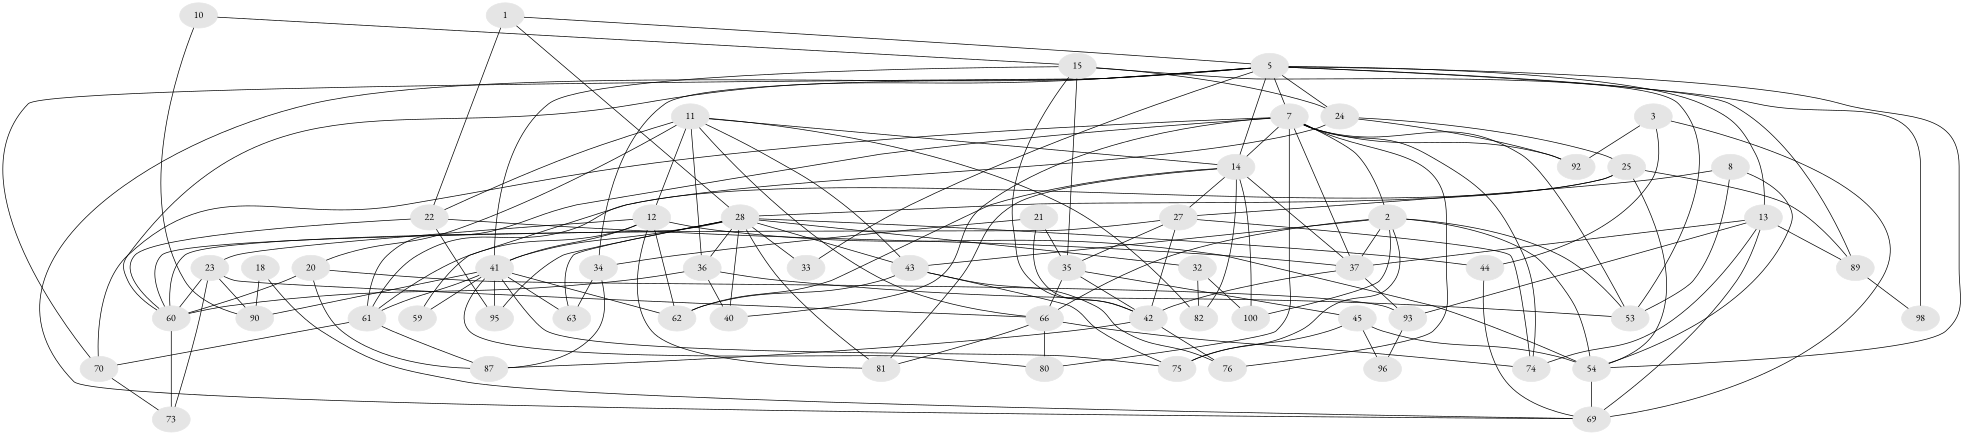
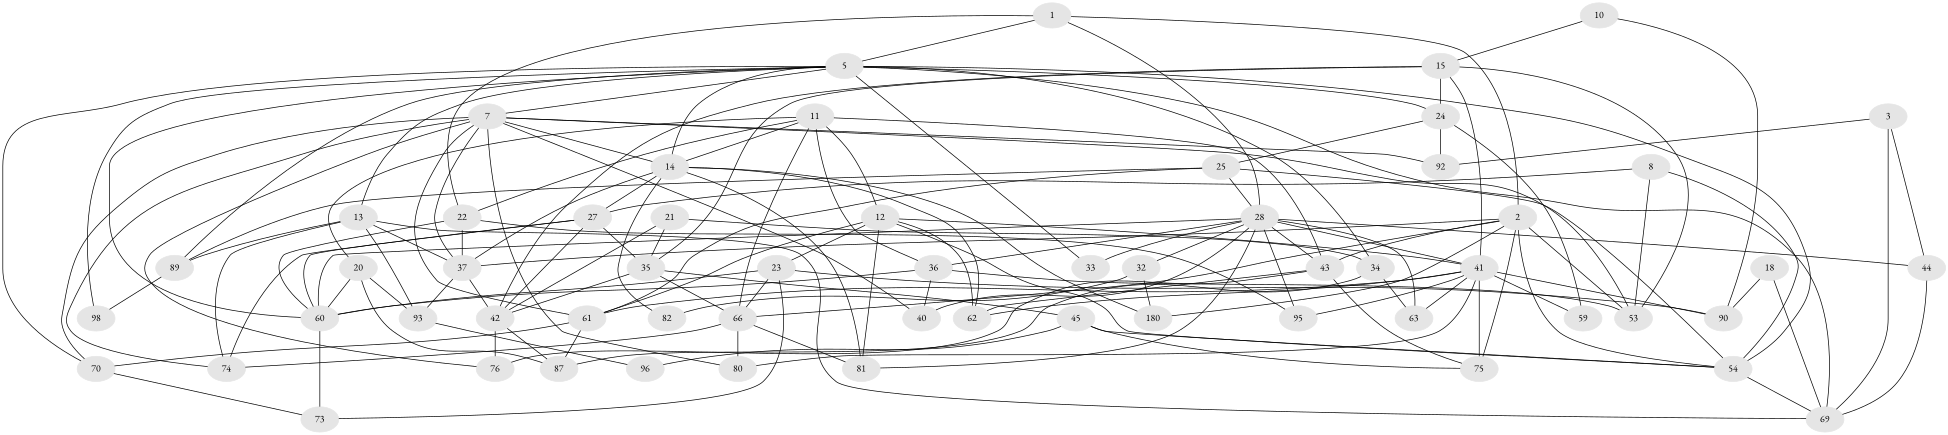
edge "7" -- "2": now "1" -- "2"
edge "11" -- "82": removed
node "100": label "100" -> "180"
